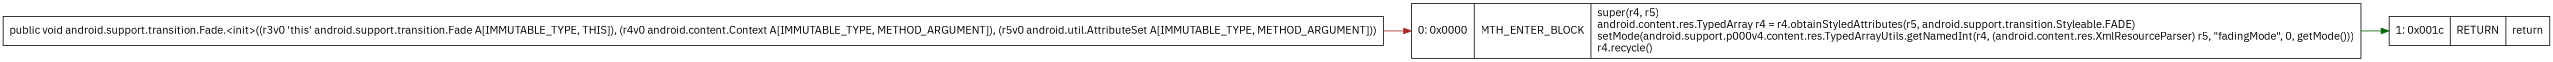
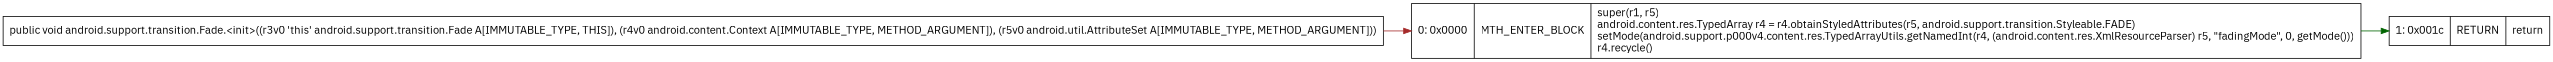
node "0: 0x0000": text "super(r4, r5)" -> "super(r1, r5)"
